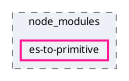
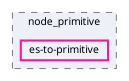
cluster "node_modules": label "node_modules" -> "node_primitive"
